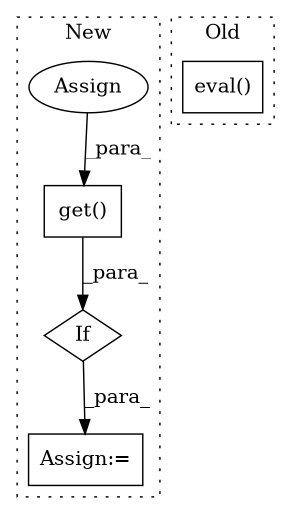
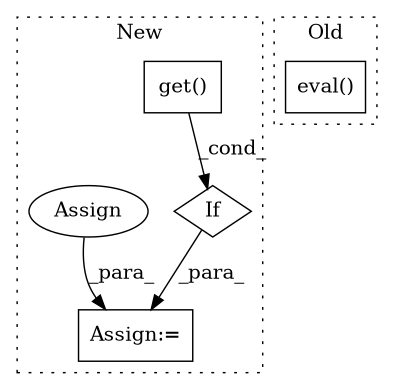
edge "Assign" -> "get()": now "Assign" -> "Assign:="
edge "get()" -> "If": label "_para_" -> "_cond_"
